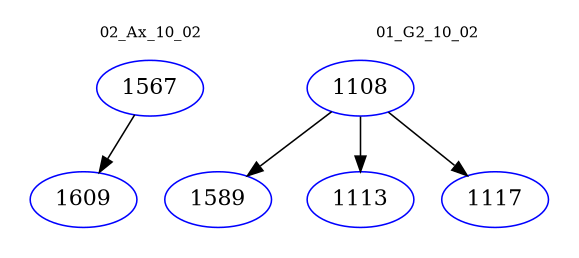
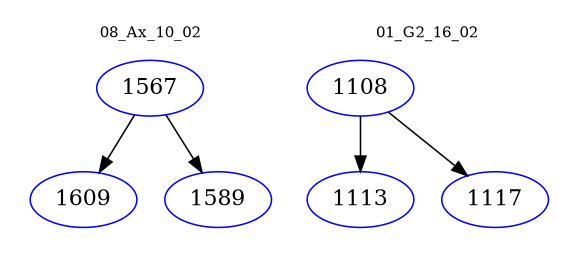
cluster "02_Ax_10_02": label "02_Ax_10_02" -> "08_Ax_10_02"
cluster "01_G2_10_02": label "01_G2_10_02" -> "01_G2_16_02"
edge "1108" -> "1589": now "1567" -> "1589"
